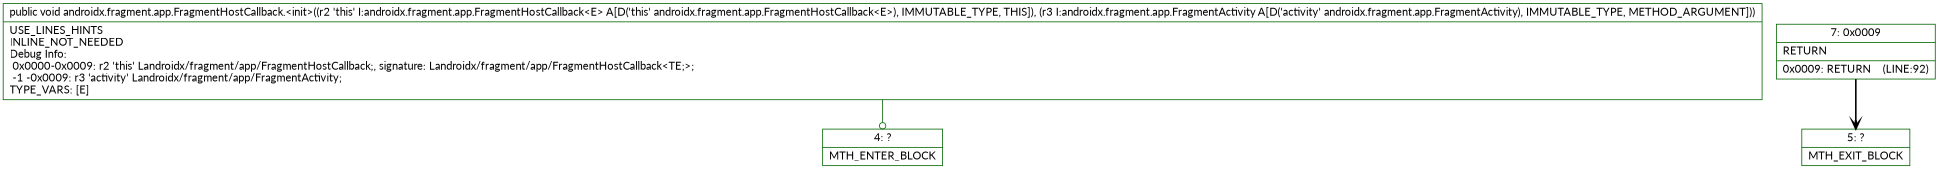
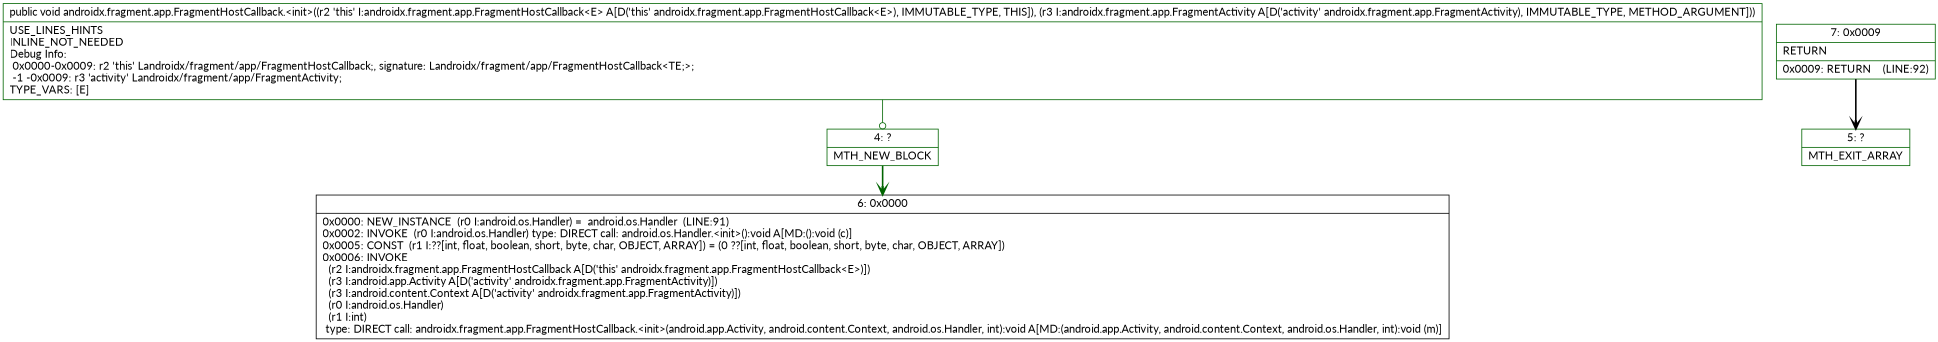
node "4: ?": text "MTH_ENTER_BLOCK" -> "MTH_NEW_BLOCK"
node "5: ?": text "MTH_EXIT_BLOCK" -> "MTH_EXIT_ARRAY"
node "6: 0x0000": added
